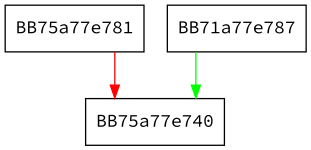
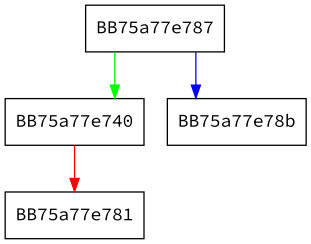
node "BB71a77e787": label "BB71a77e787" -> "BB75a77e787"
edge "BB75a77e781" -> "BB75a77e740": reversed
node "BB75a77e78b": added
